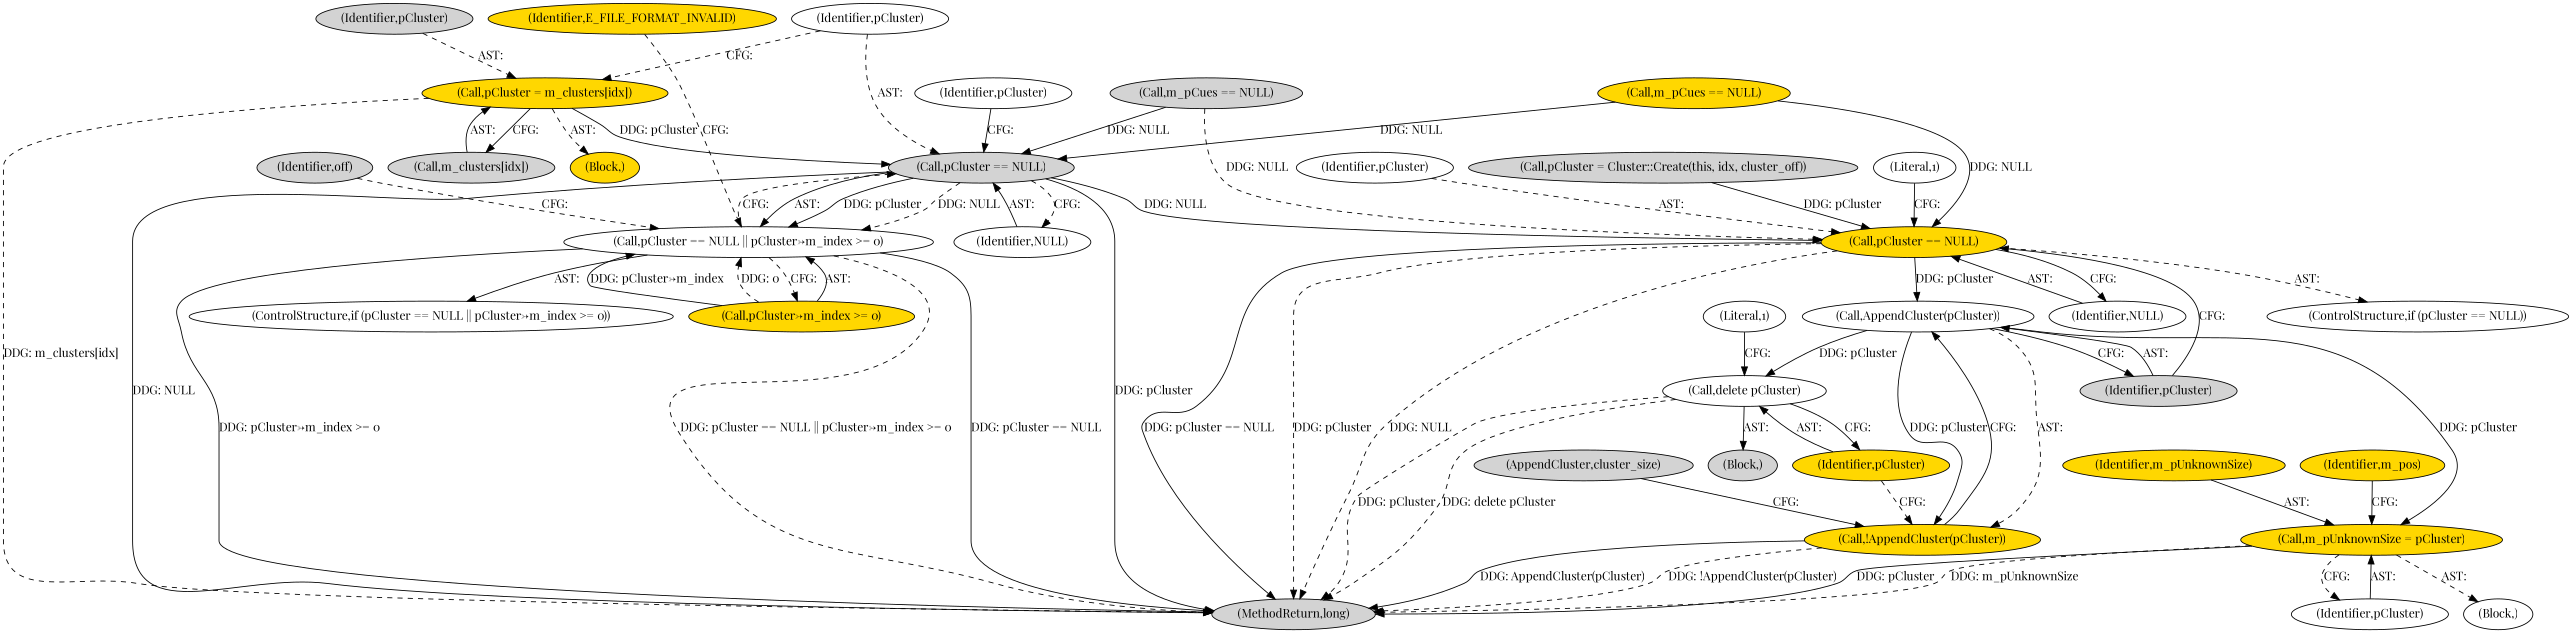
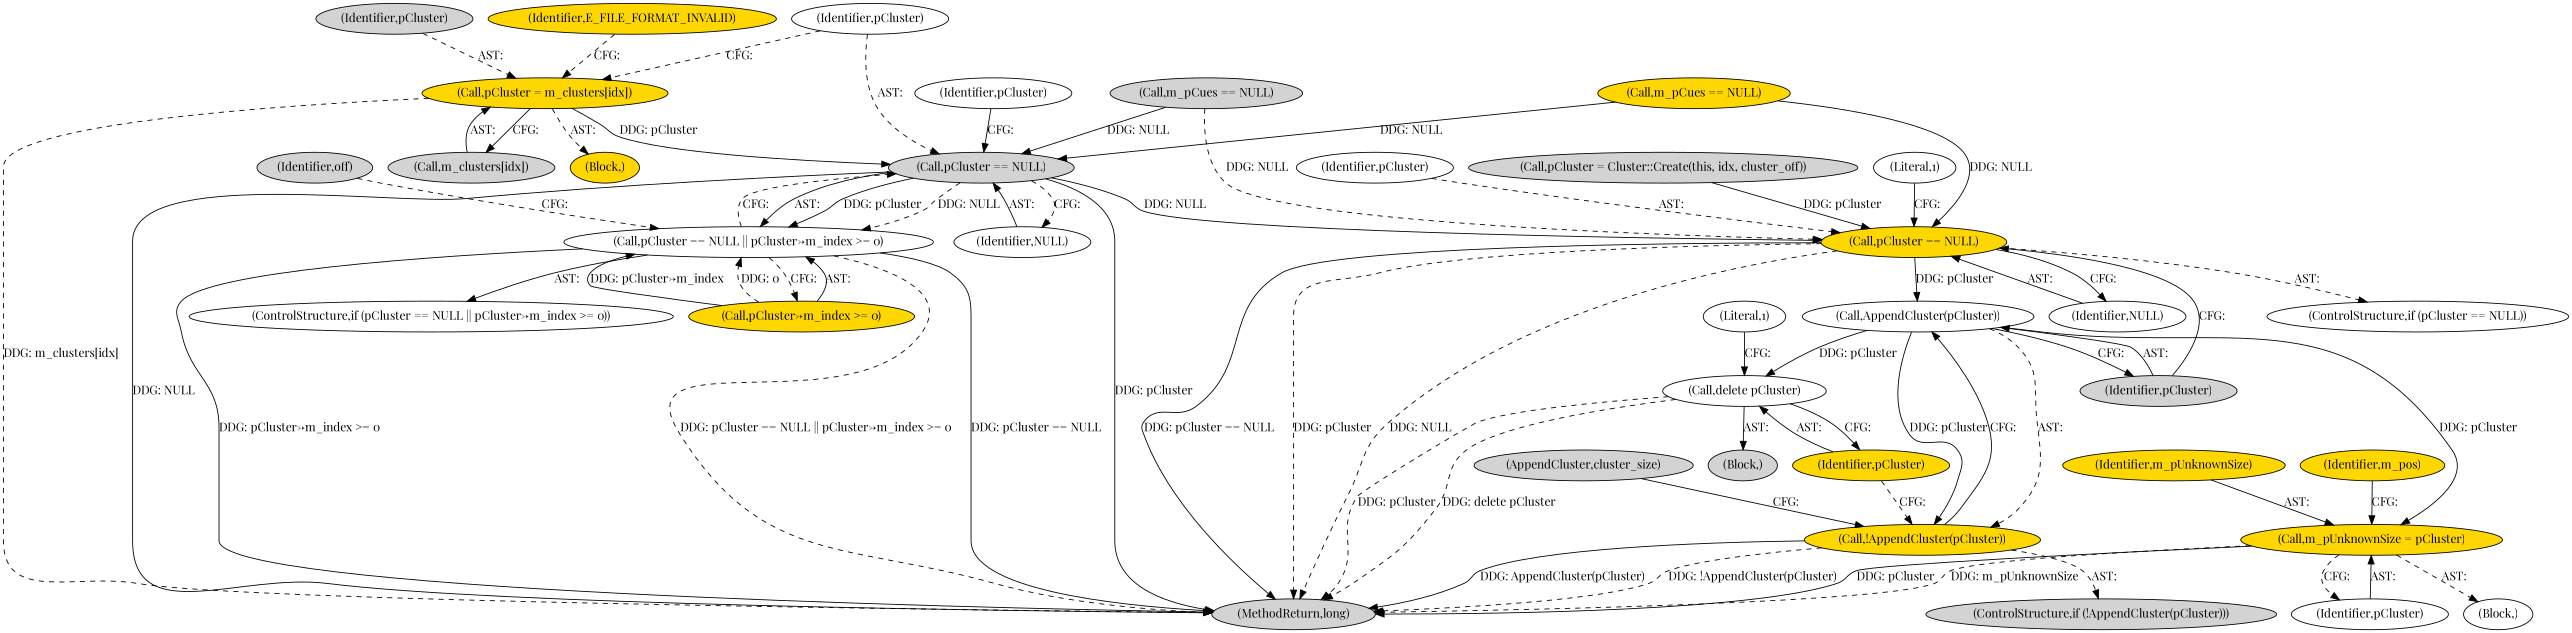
edge "(Identifier,E_FILE_FORMAT_INVALID)" -> "(Call,pCluster == NULL || pCluster->m_index >= 0)": now "(Identifier,E_FILE_FORMAT_INVALID)" -> "(Call,pCluster = m_clusters[idx])"
node "(ControlStructure,if (!AppendCluster(pCluster)))": added
